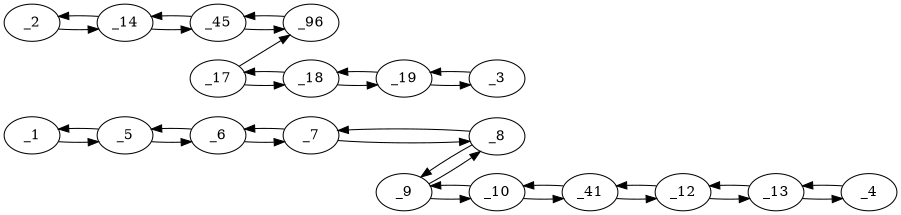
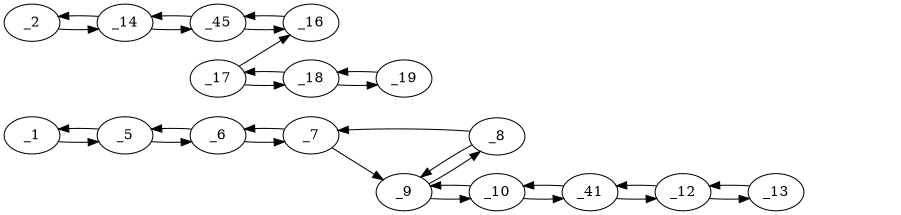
node "_96": label "_96" -> "_16"
node "_3": removed
edge "_7" -> "_8": now "_7" -> "_9"
node "_4": removed
